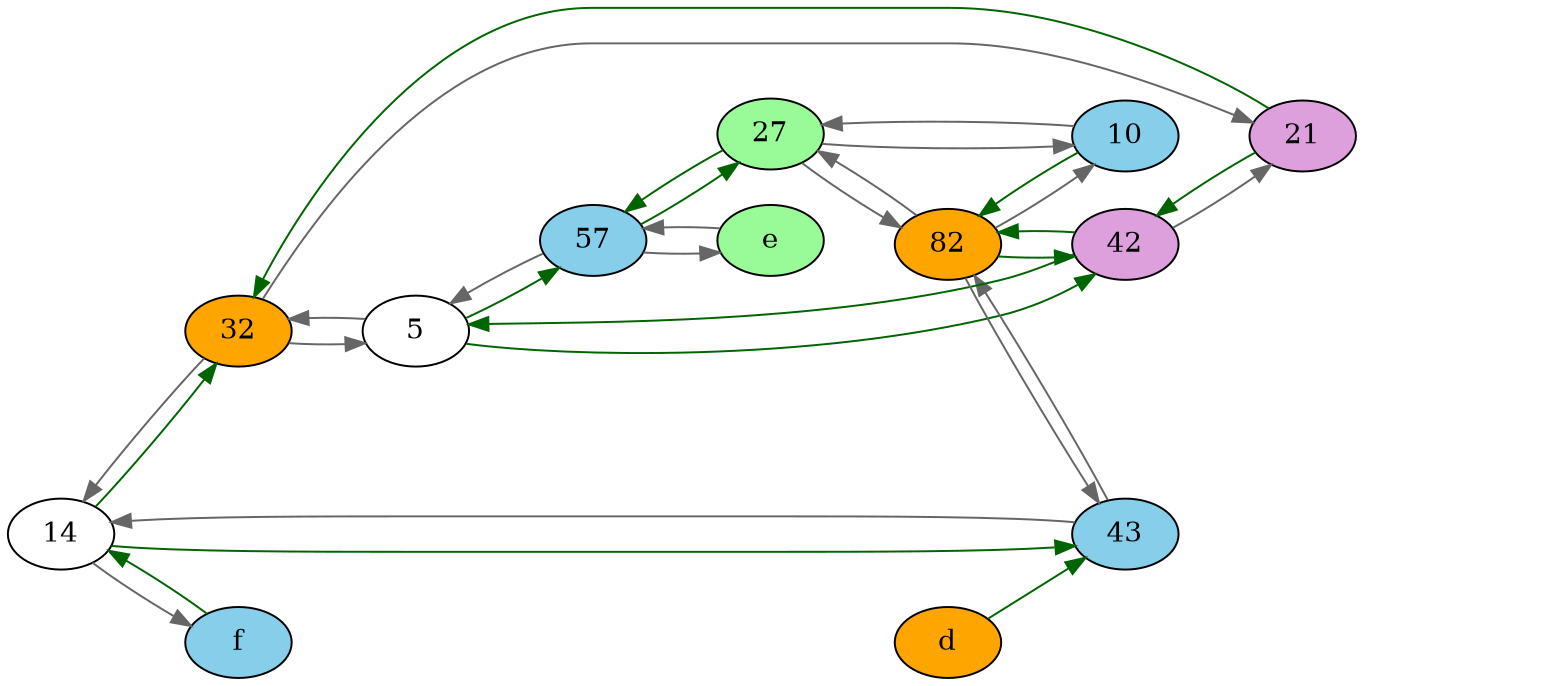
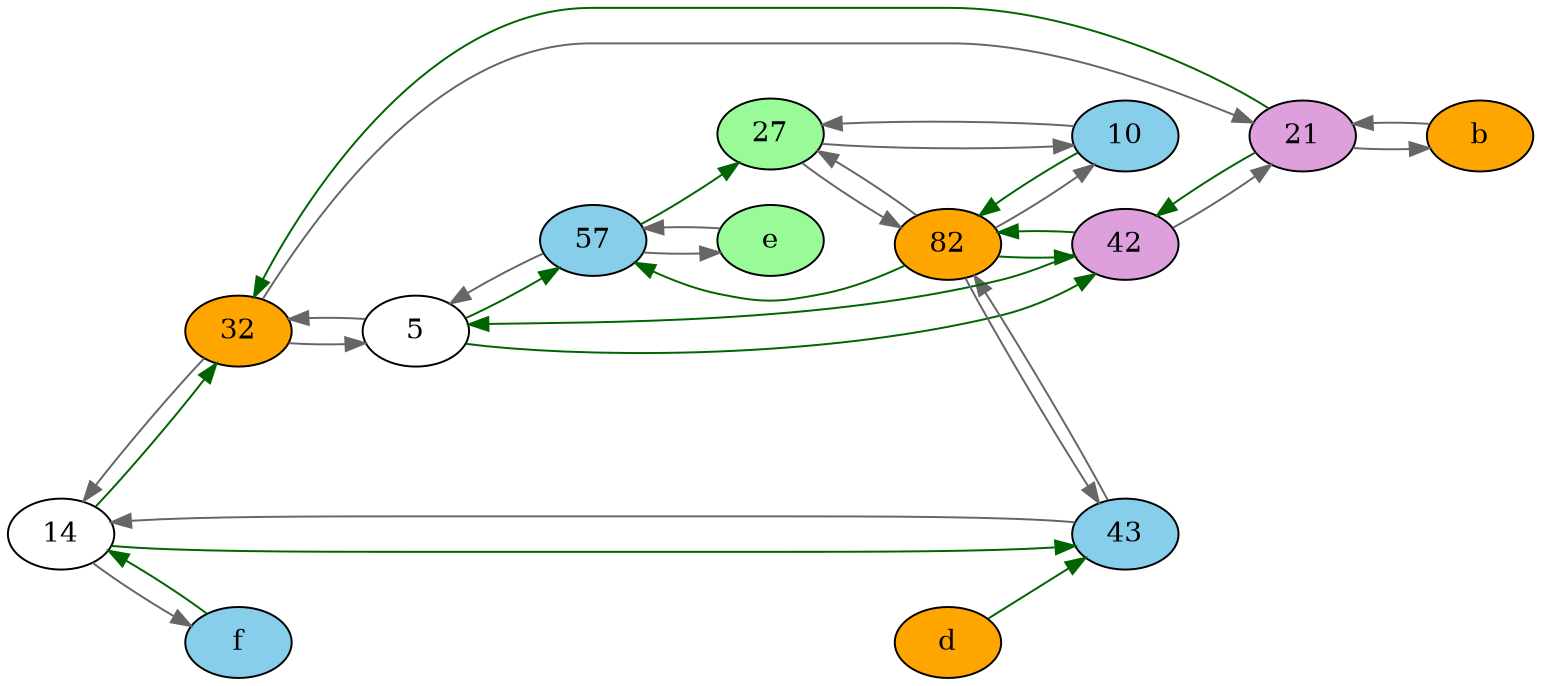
node "b": added
edge "27" -> "57": now "82" -> "57"
